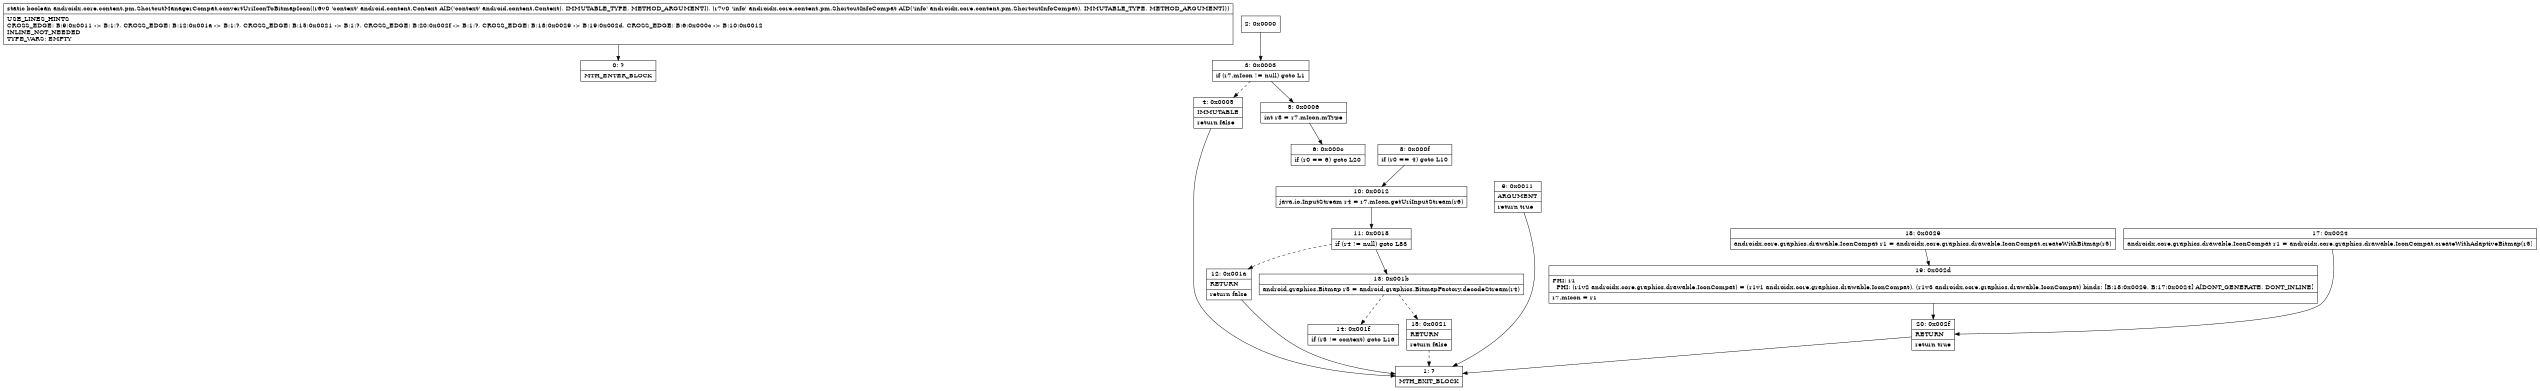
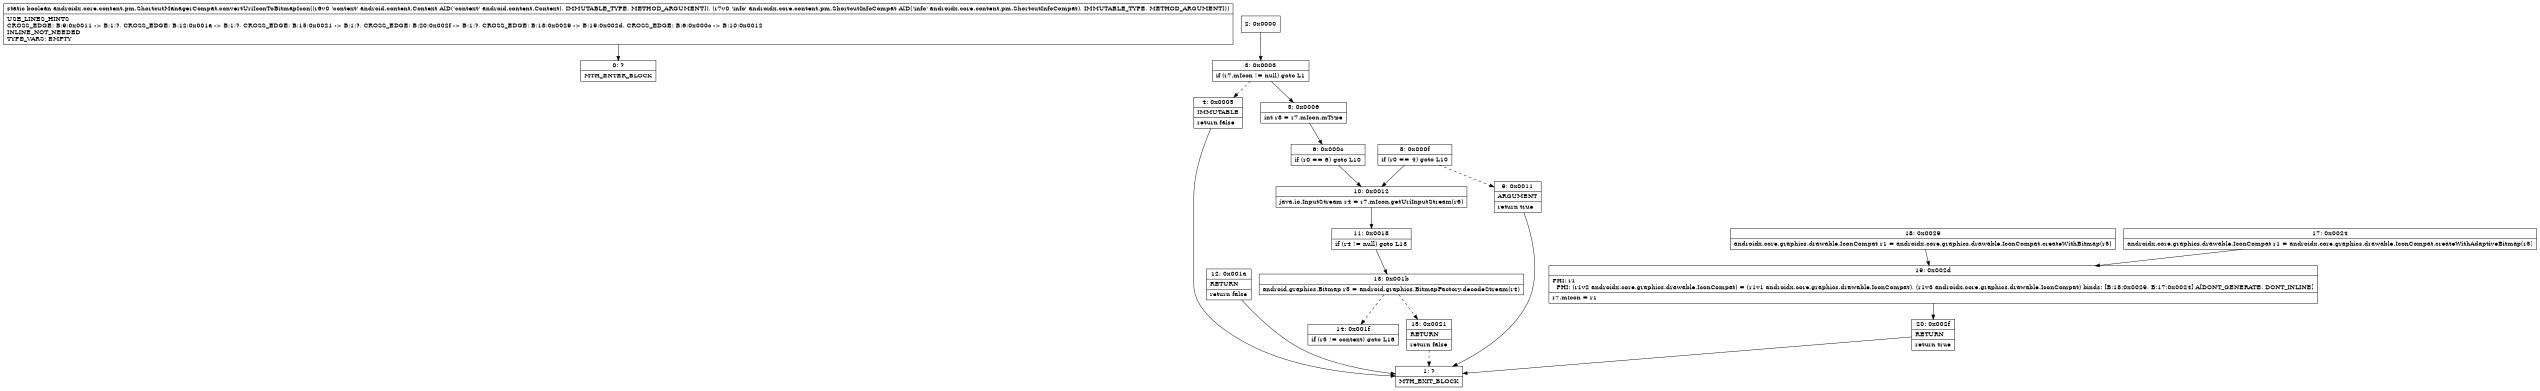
node "6: 0x000c": text "if (r0 == 6) goto L20" -> "if (r0 == 6) goto L10"
edge "6: 0x000c" -> "10: 0x0012": added
edge "8: 0x000f" -> "9: 0x0011": added
node "11: 0x0018": text "if (r4 != null) goto L83" -> "if (r4 != null) goto L13"
edge "11: 0x0018" -> "12: 0x001a": removed
edge "17: 0x0024" -> "20: 0x002f": now "17: 0x0024" -> "19: 0x002d"
